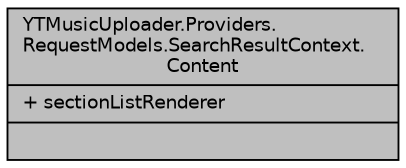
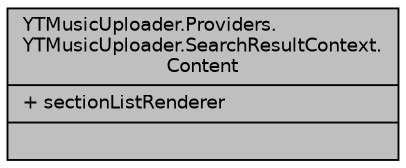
node "YTMusicUploader.Providers.": text "RequestModels.SearchResultContext." -> "YTMusicUploader.SearchResultContext."
